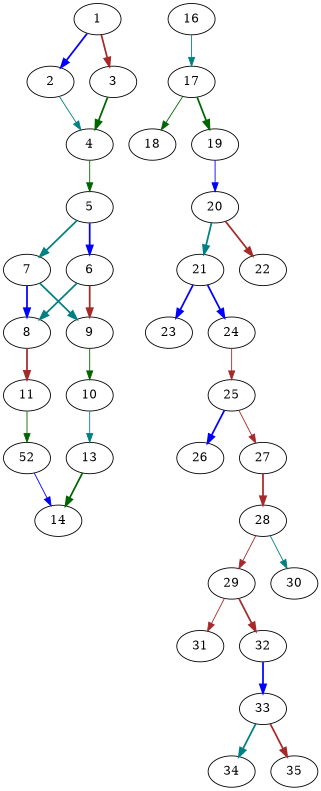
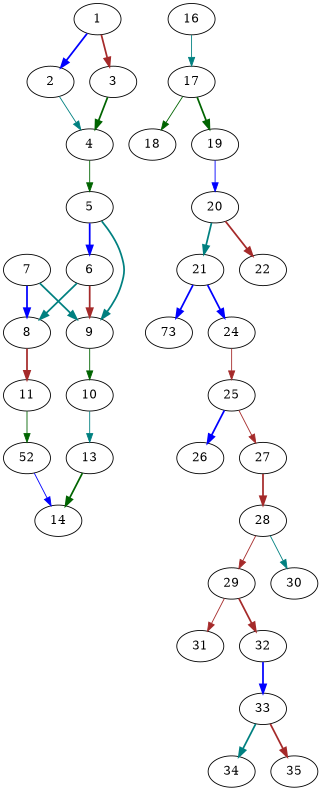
edge "5" -> "7": now "5" -> "9"
node "23": label "23" -> "73"
